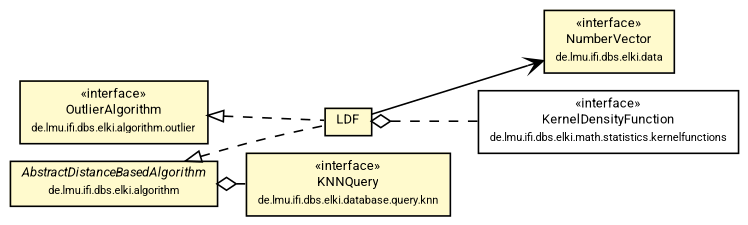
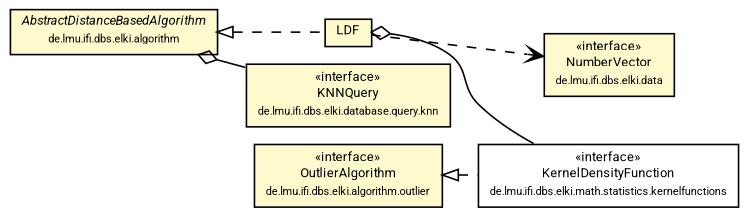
edge "LDF" -> "NumberVector": style solid -> dashed
edge "LDF" -> "OutlierAlgorithm": now "KernelDensityFunction" -> "OutlierAlgorithm"
edge "KernelDensityFunction" -> "LDF": style dashed -> solid
